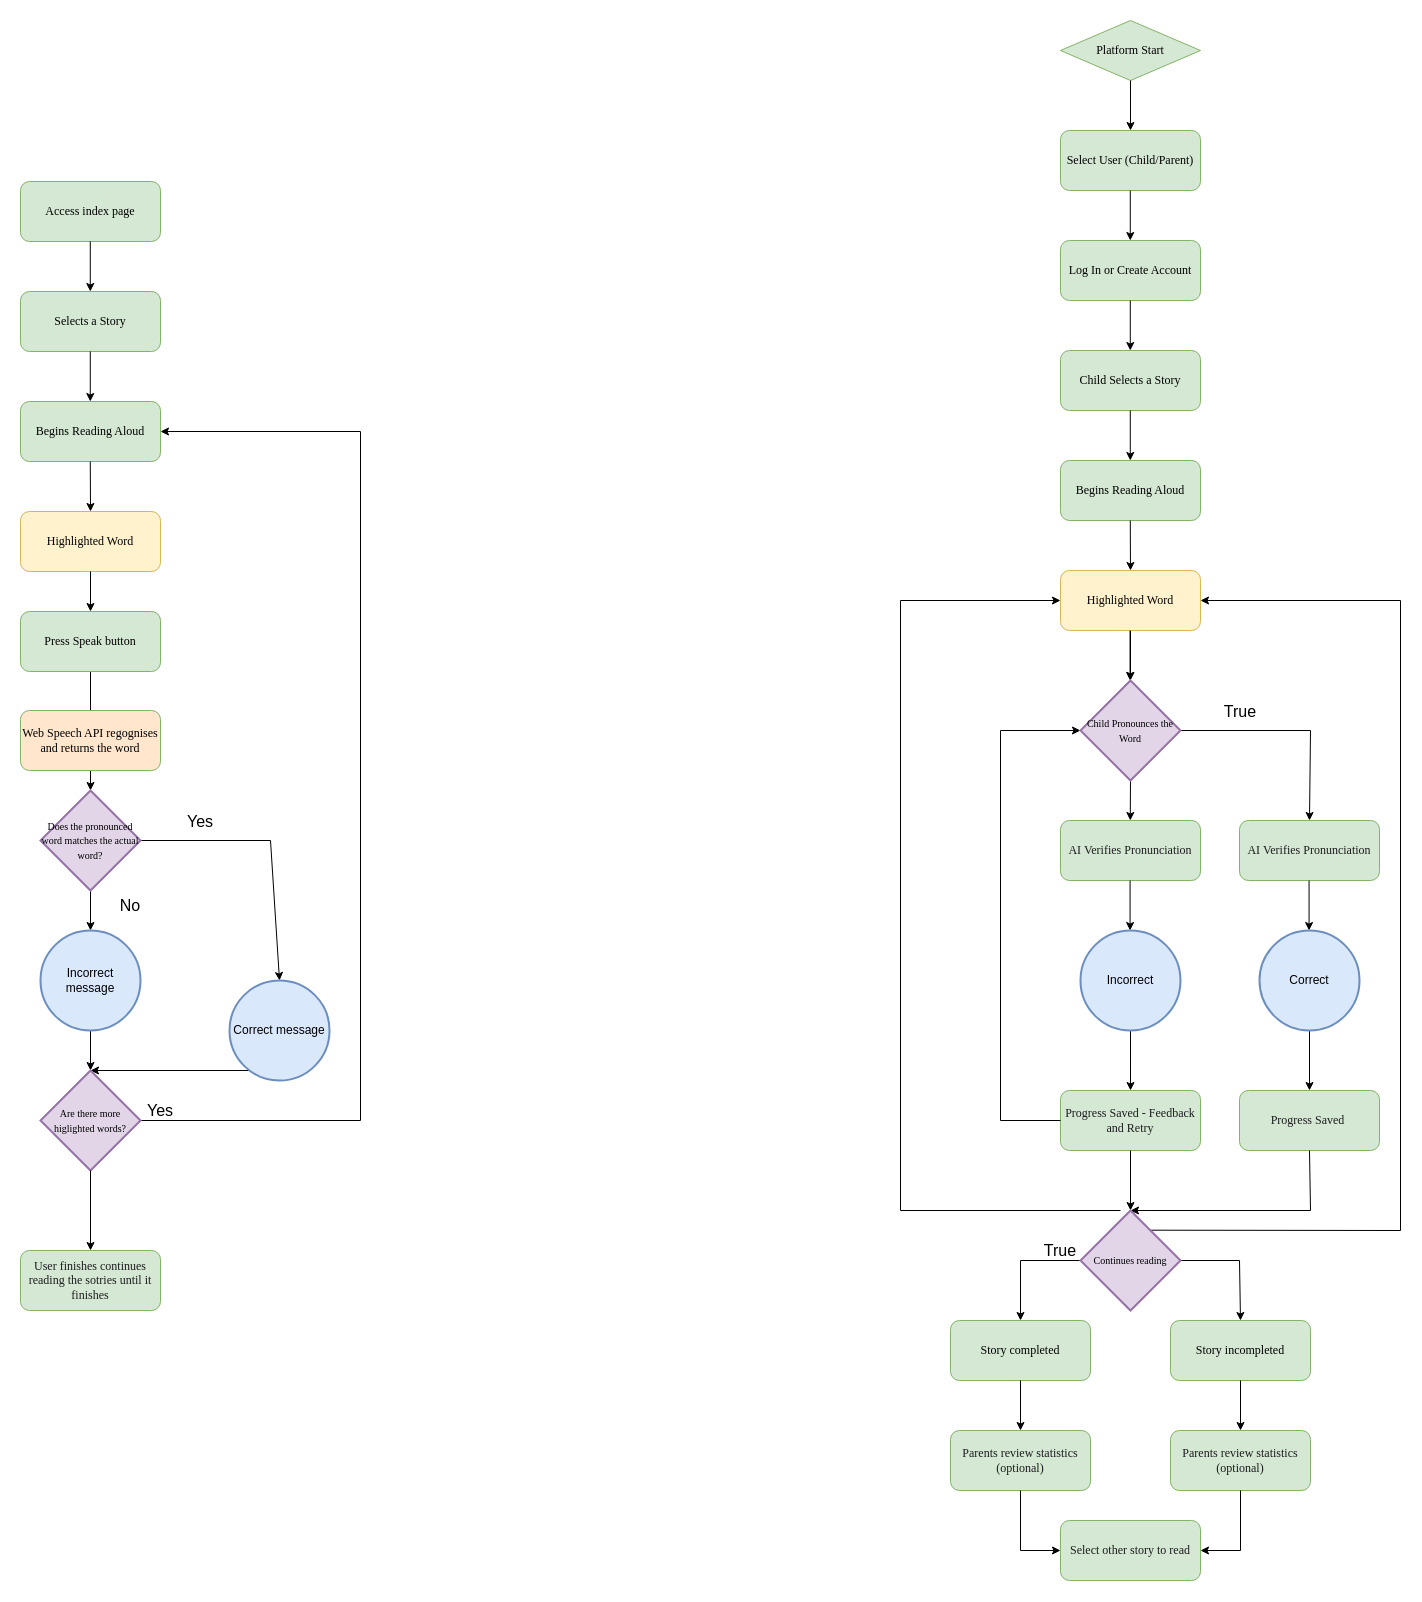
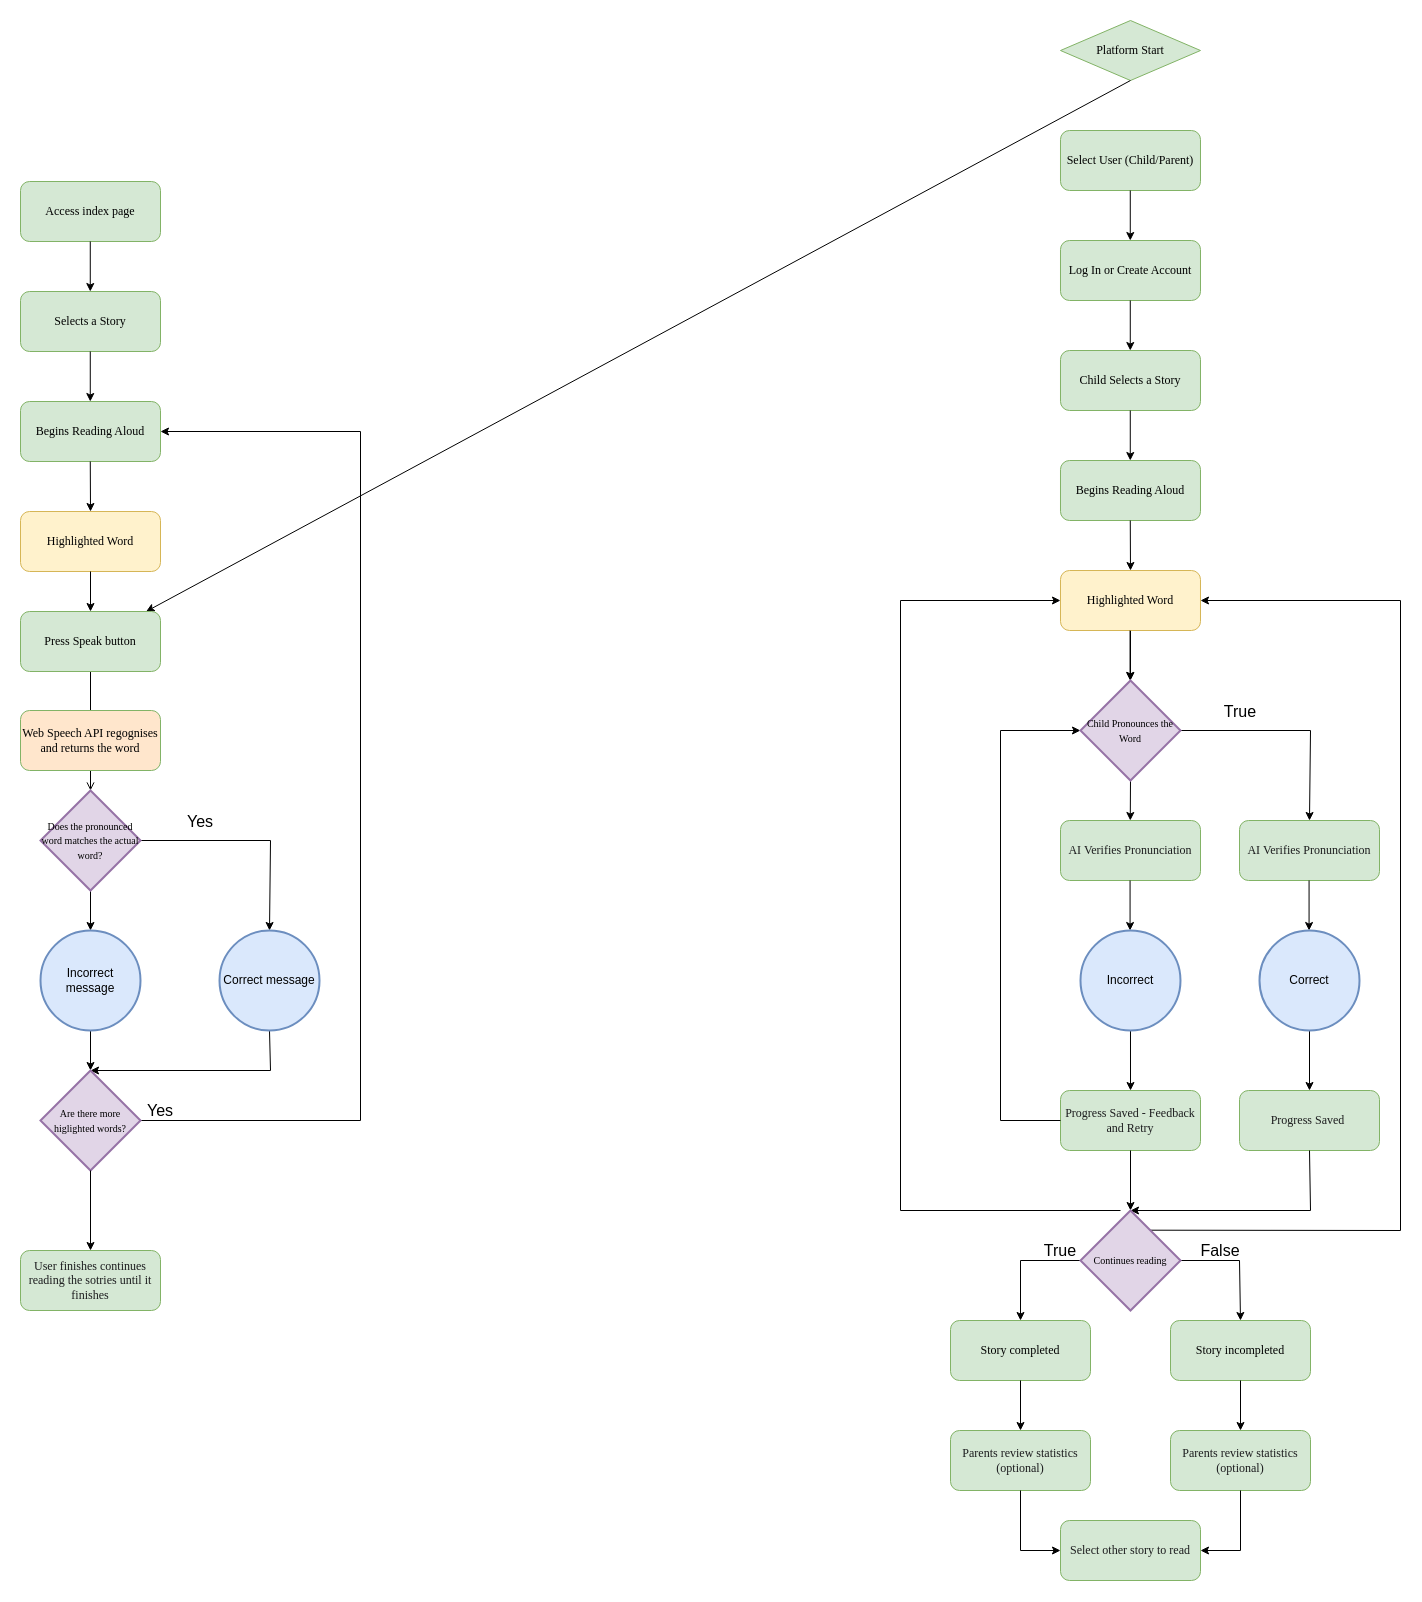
edge "Platform Start" -> "Select User (Child/Parent)": now "Platform Start" -> "Press Speak button"
edge "Press Speak button" -> "Does the pronounced word matches the actual word?": arrowhead classic -> open
node "No": removed
node "Correct message": moved (280, 1031) -> (270, 981)
node "False": added
